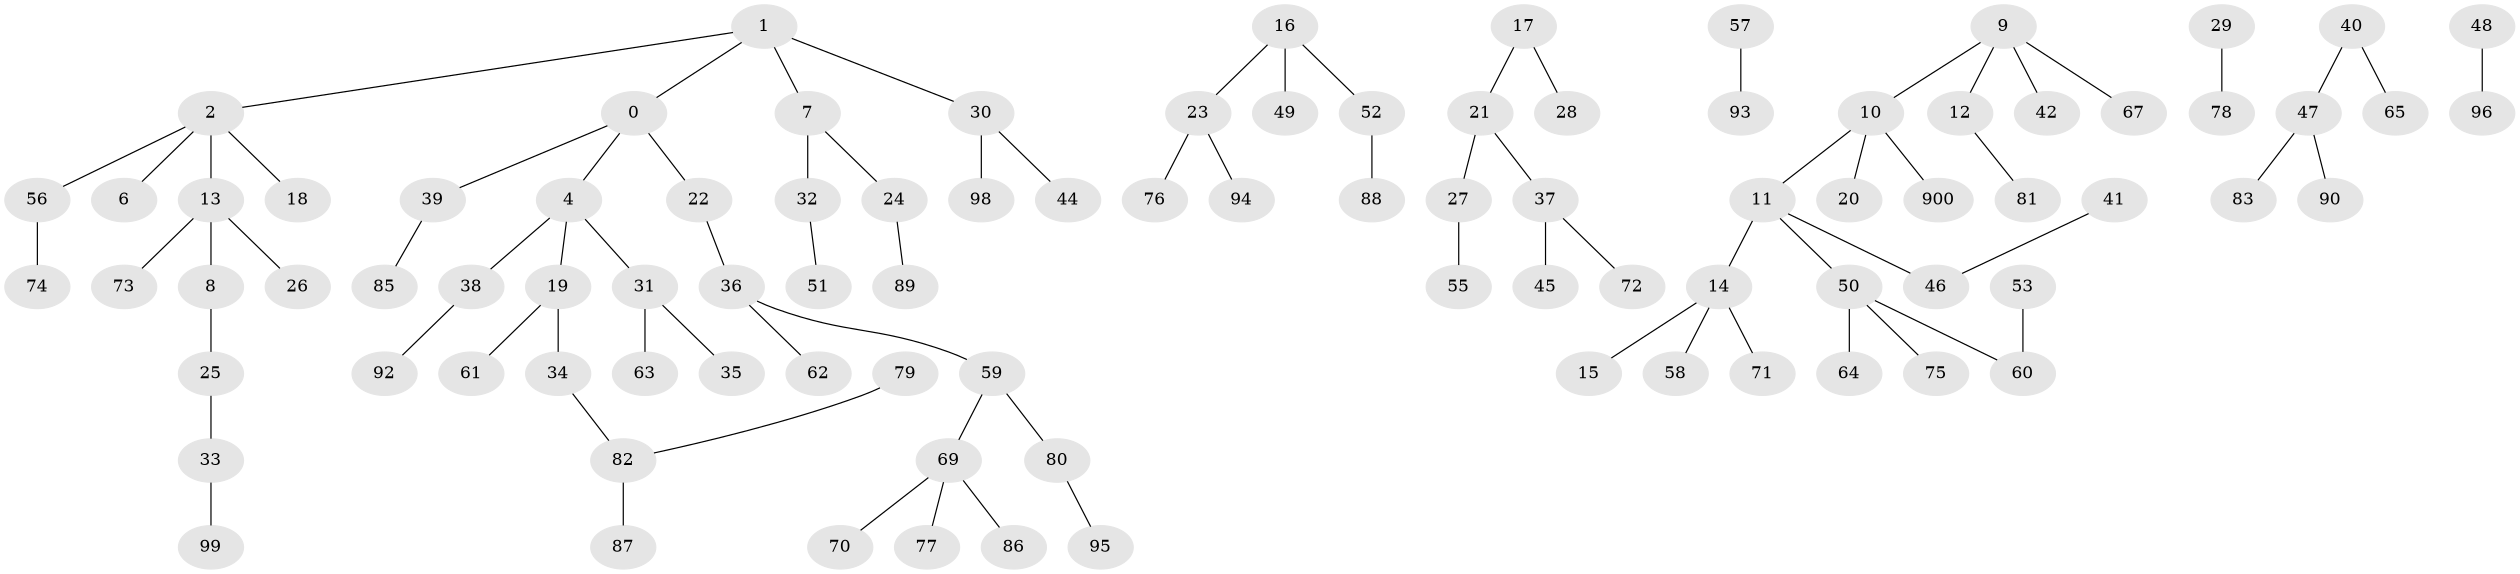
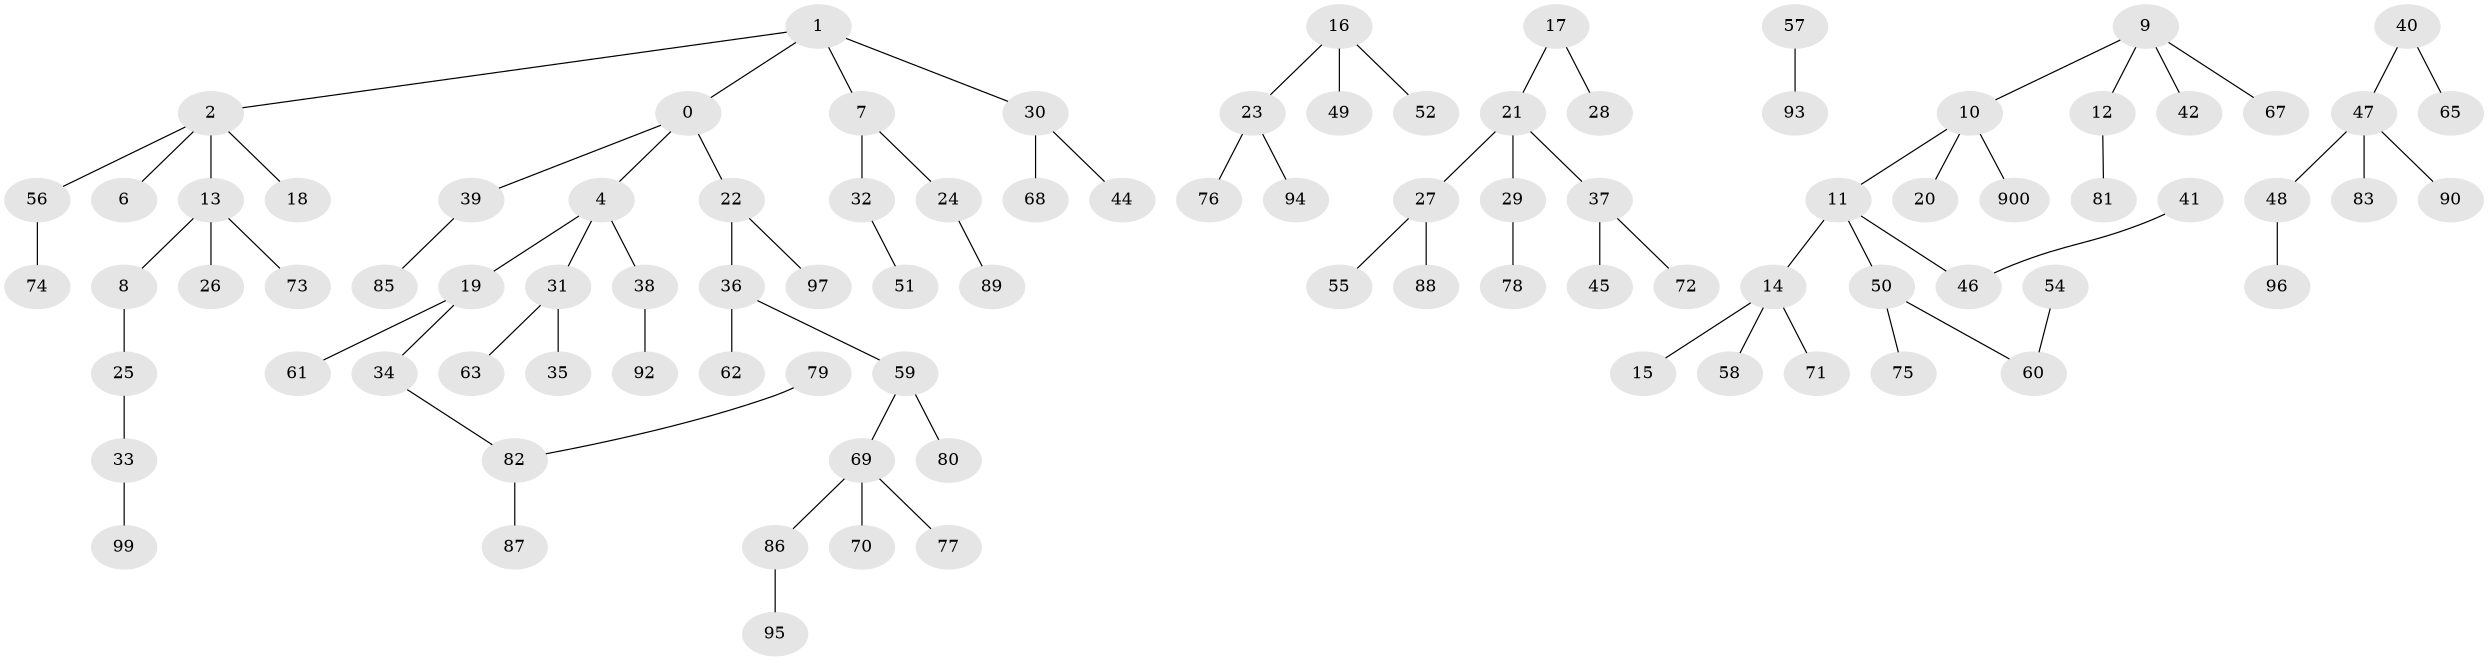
edge "52" -- "88": now "27" -- "88"
edge "21" -- "29": added
edge "47" -- "48": added
node "98": label "98" -> "68"
node "97": added
node "53": label "53" -> "54"
node "64": removed
edge "80" -- "95": now "86" -- "95"
